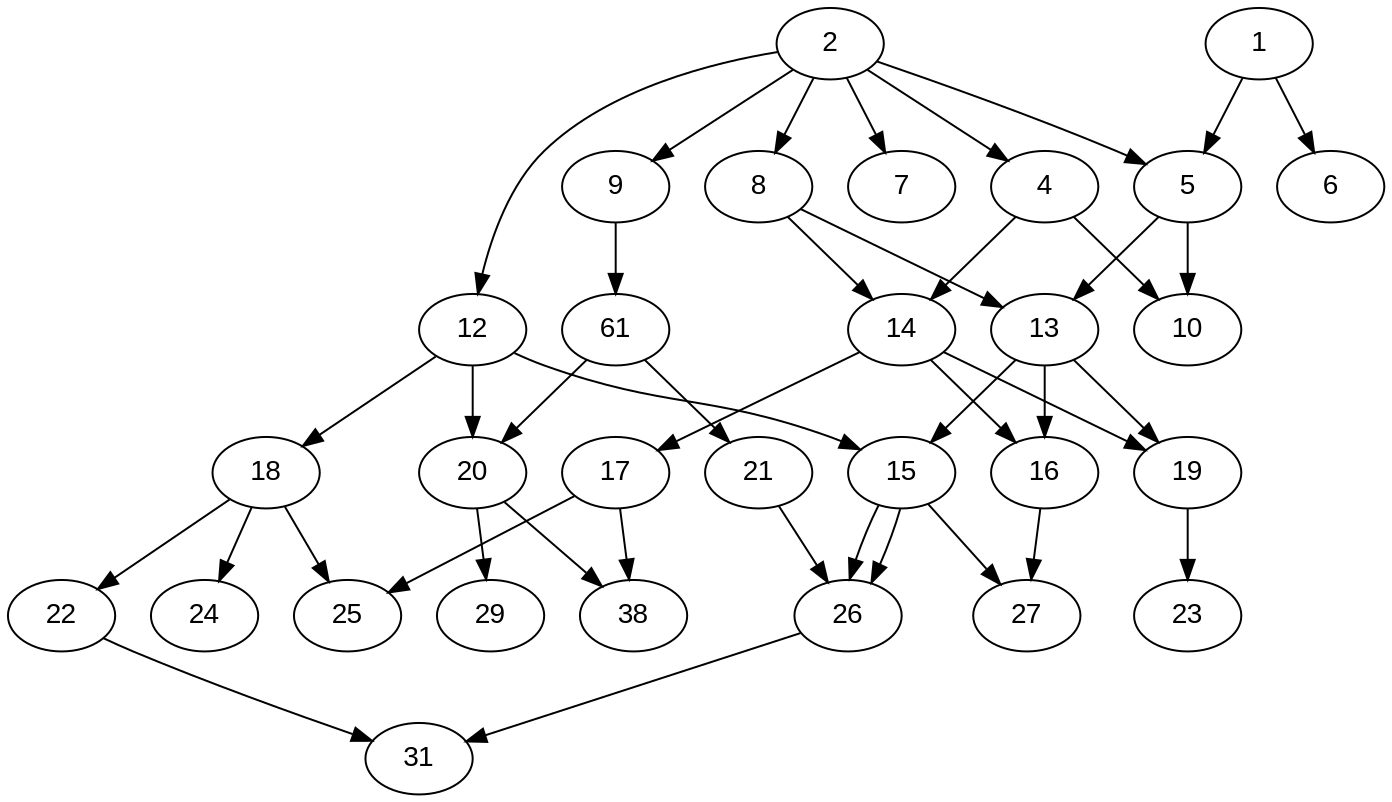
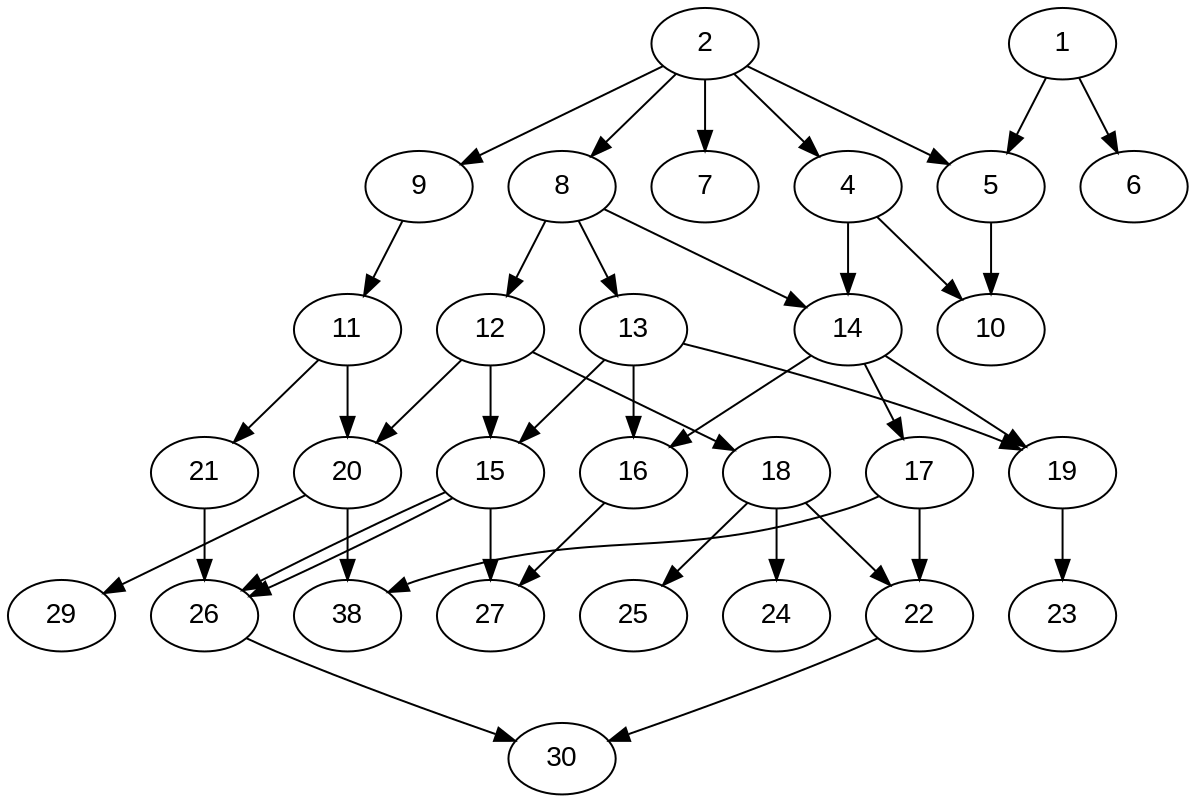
edge "2" -> "12": now "8" -> "12"
edge "5" -> "13": removed
node "61": label "61" -> "11"
edge "17" -> "25": now "17" -> "22"
node "31": label "31" -> "30"
